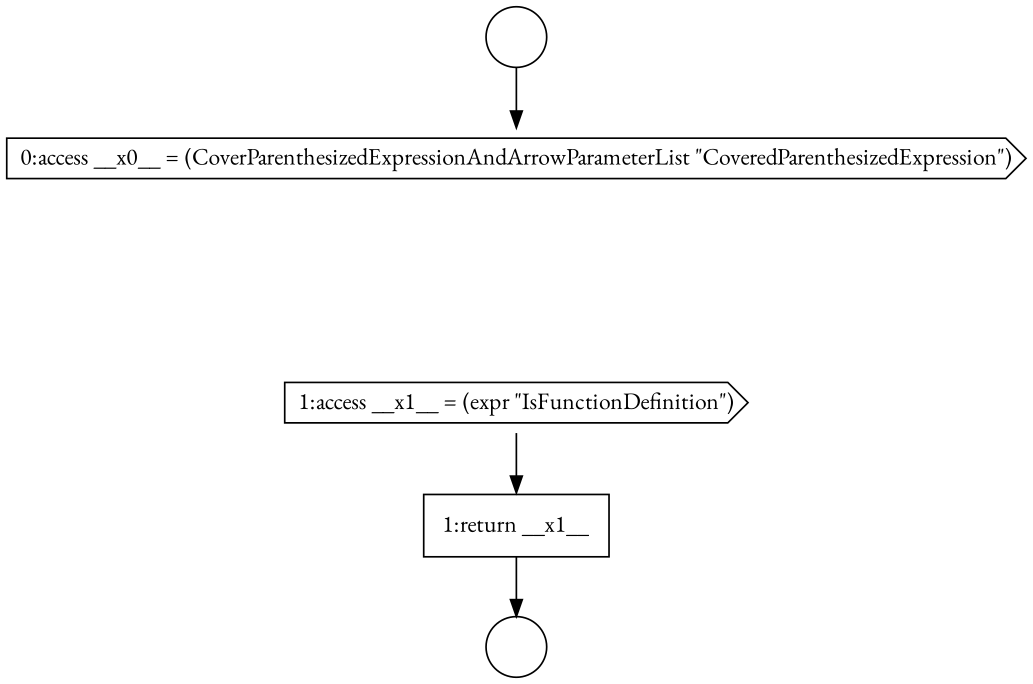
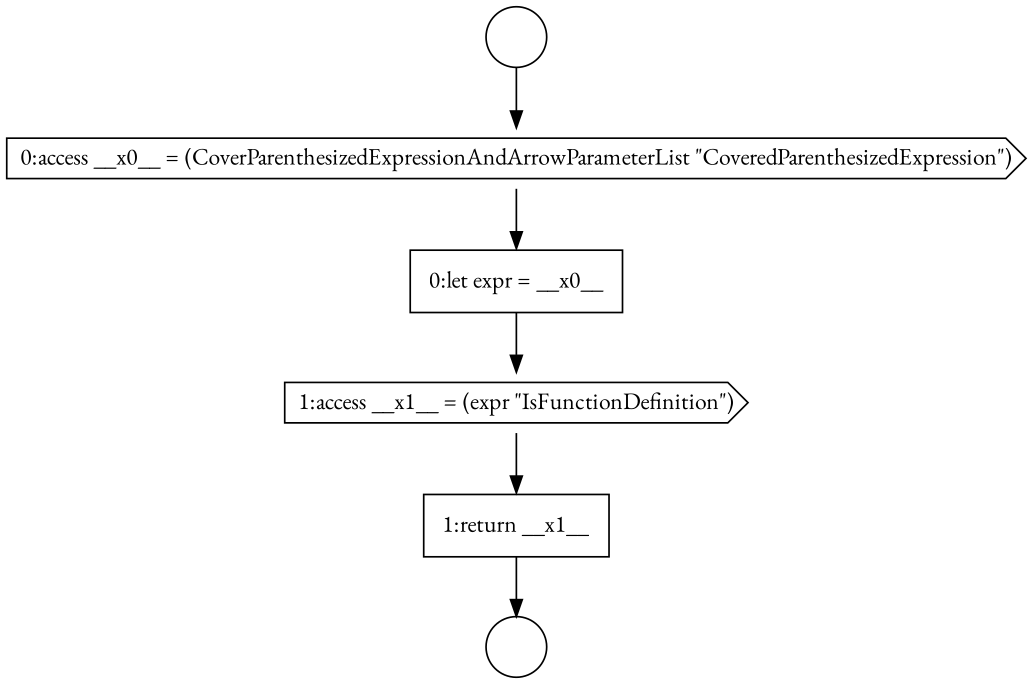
node "0:let expr = __x0__": added
